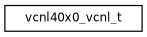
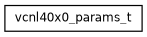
node "vcnl40x0_vcnl_t": label "vcnl40x0_vcnl_t" -> "vcnl40x0_params_t"
